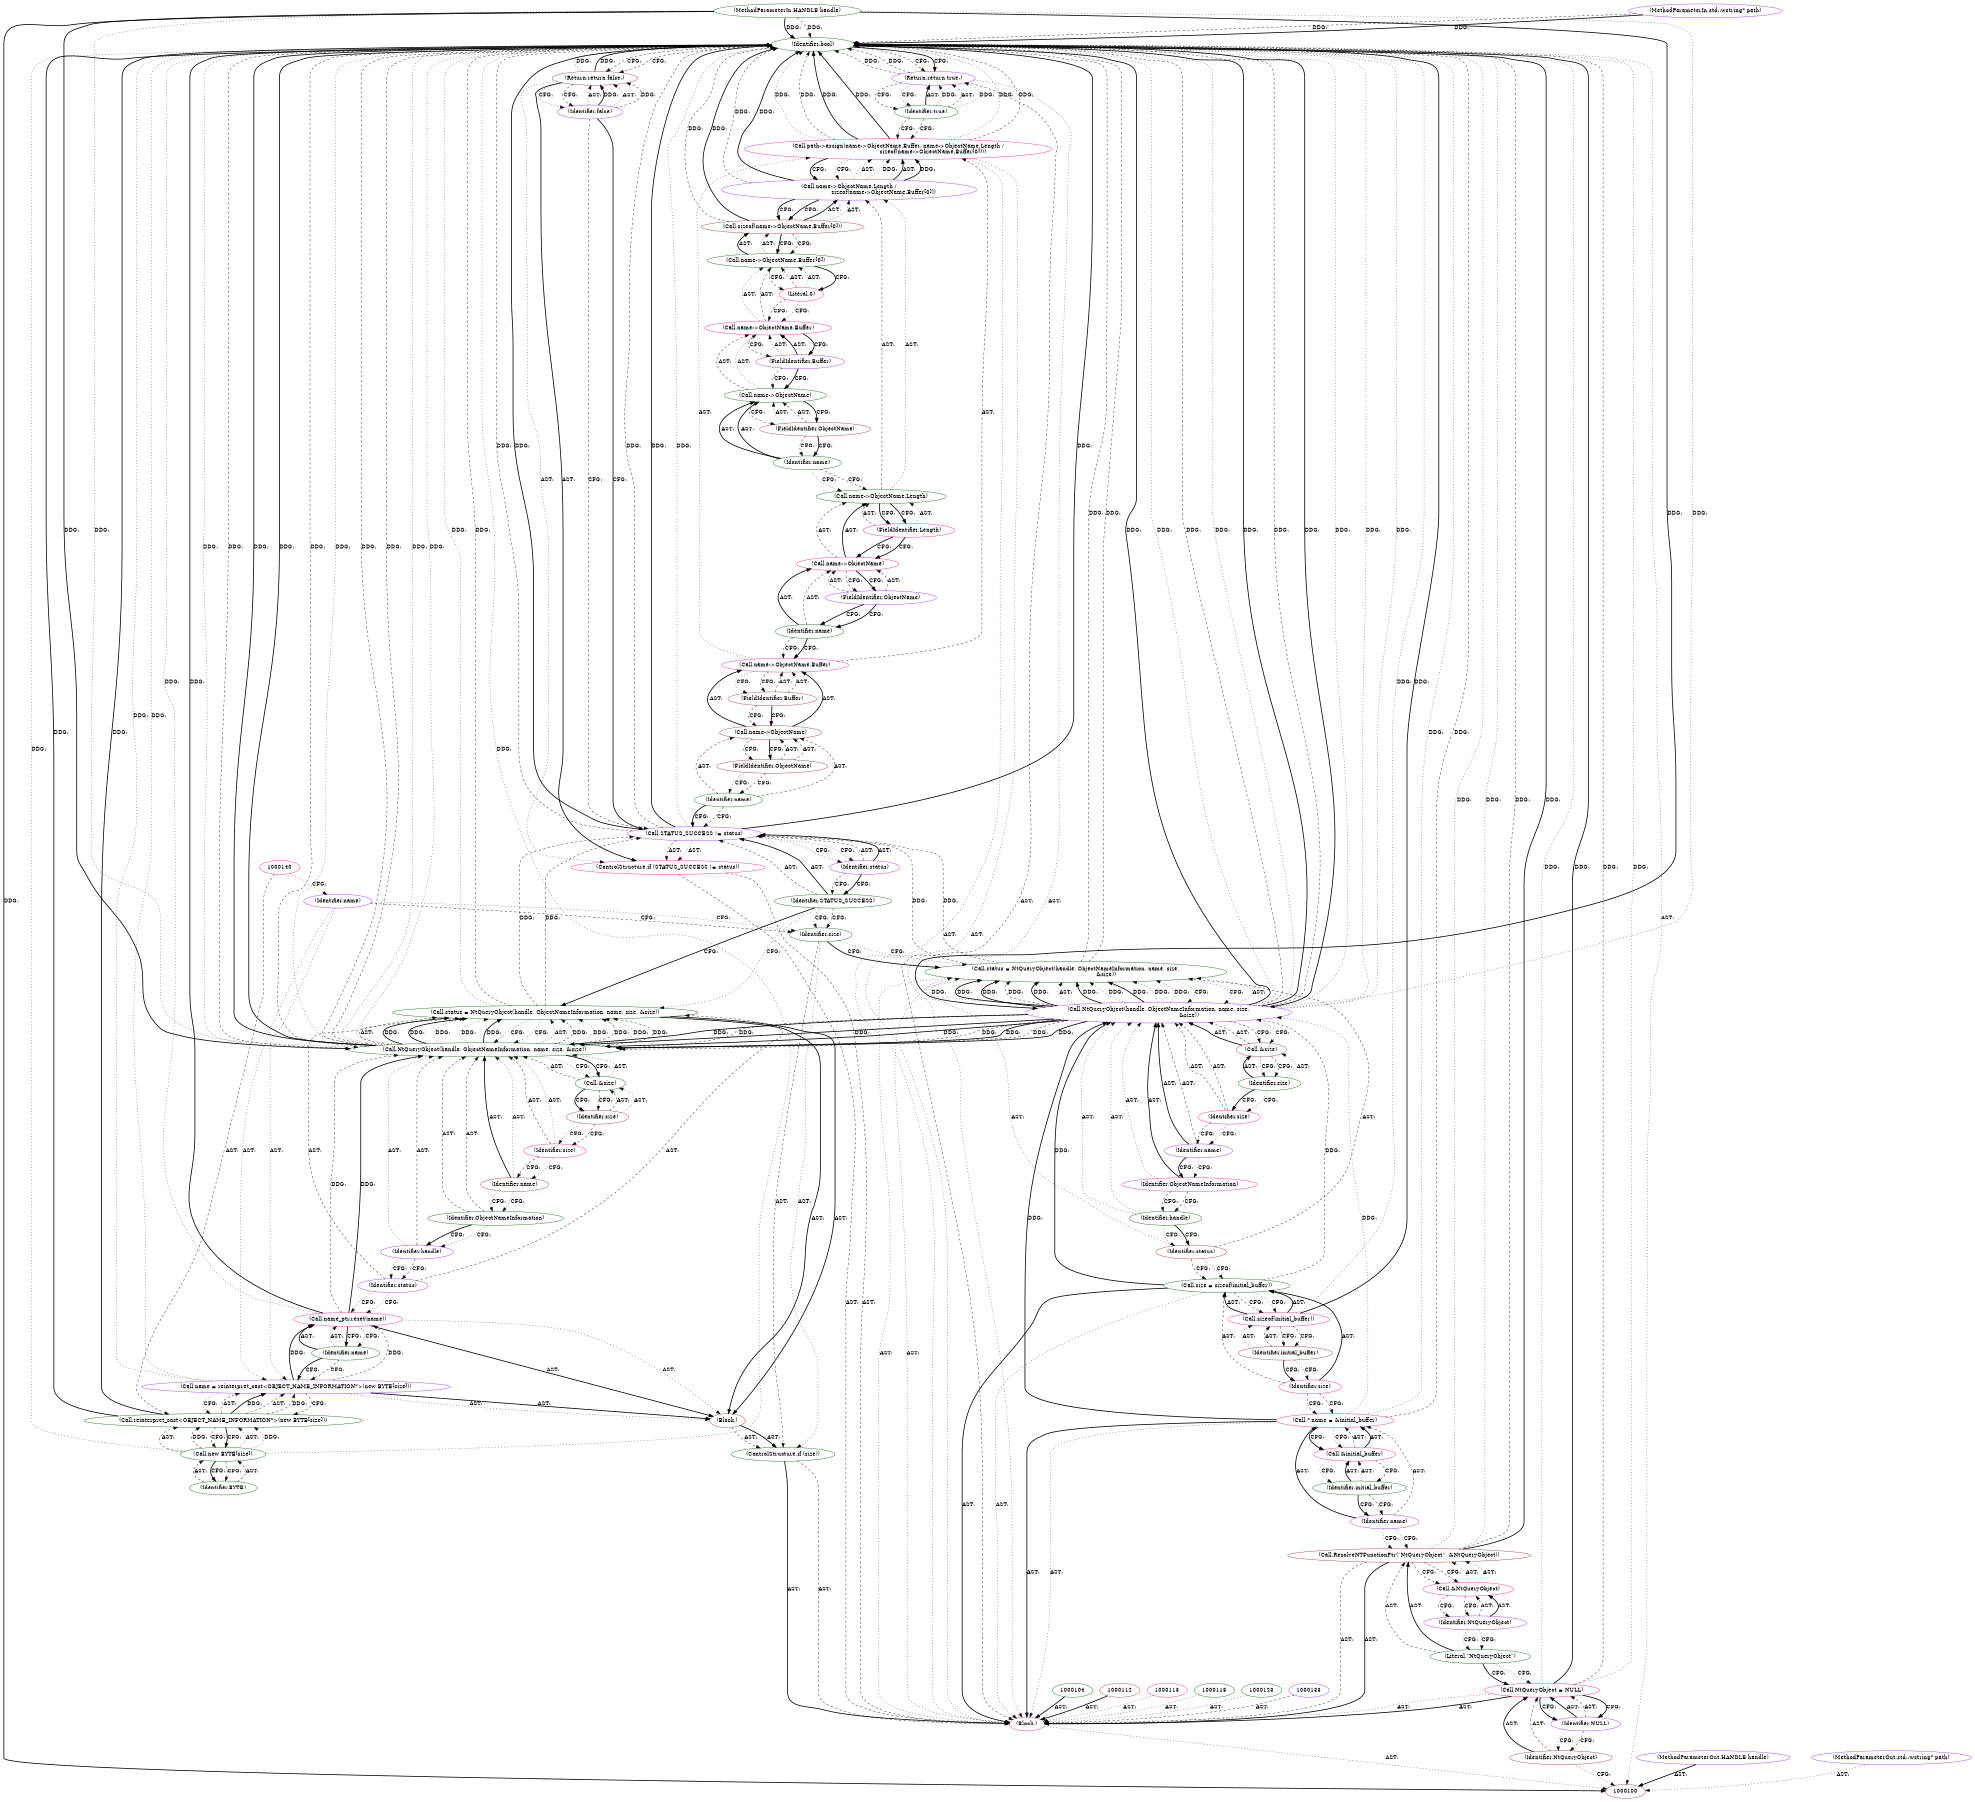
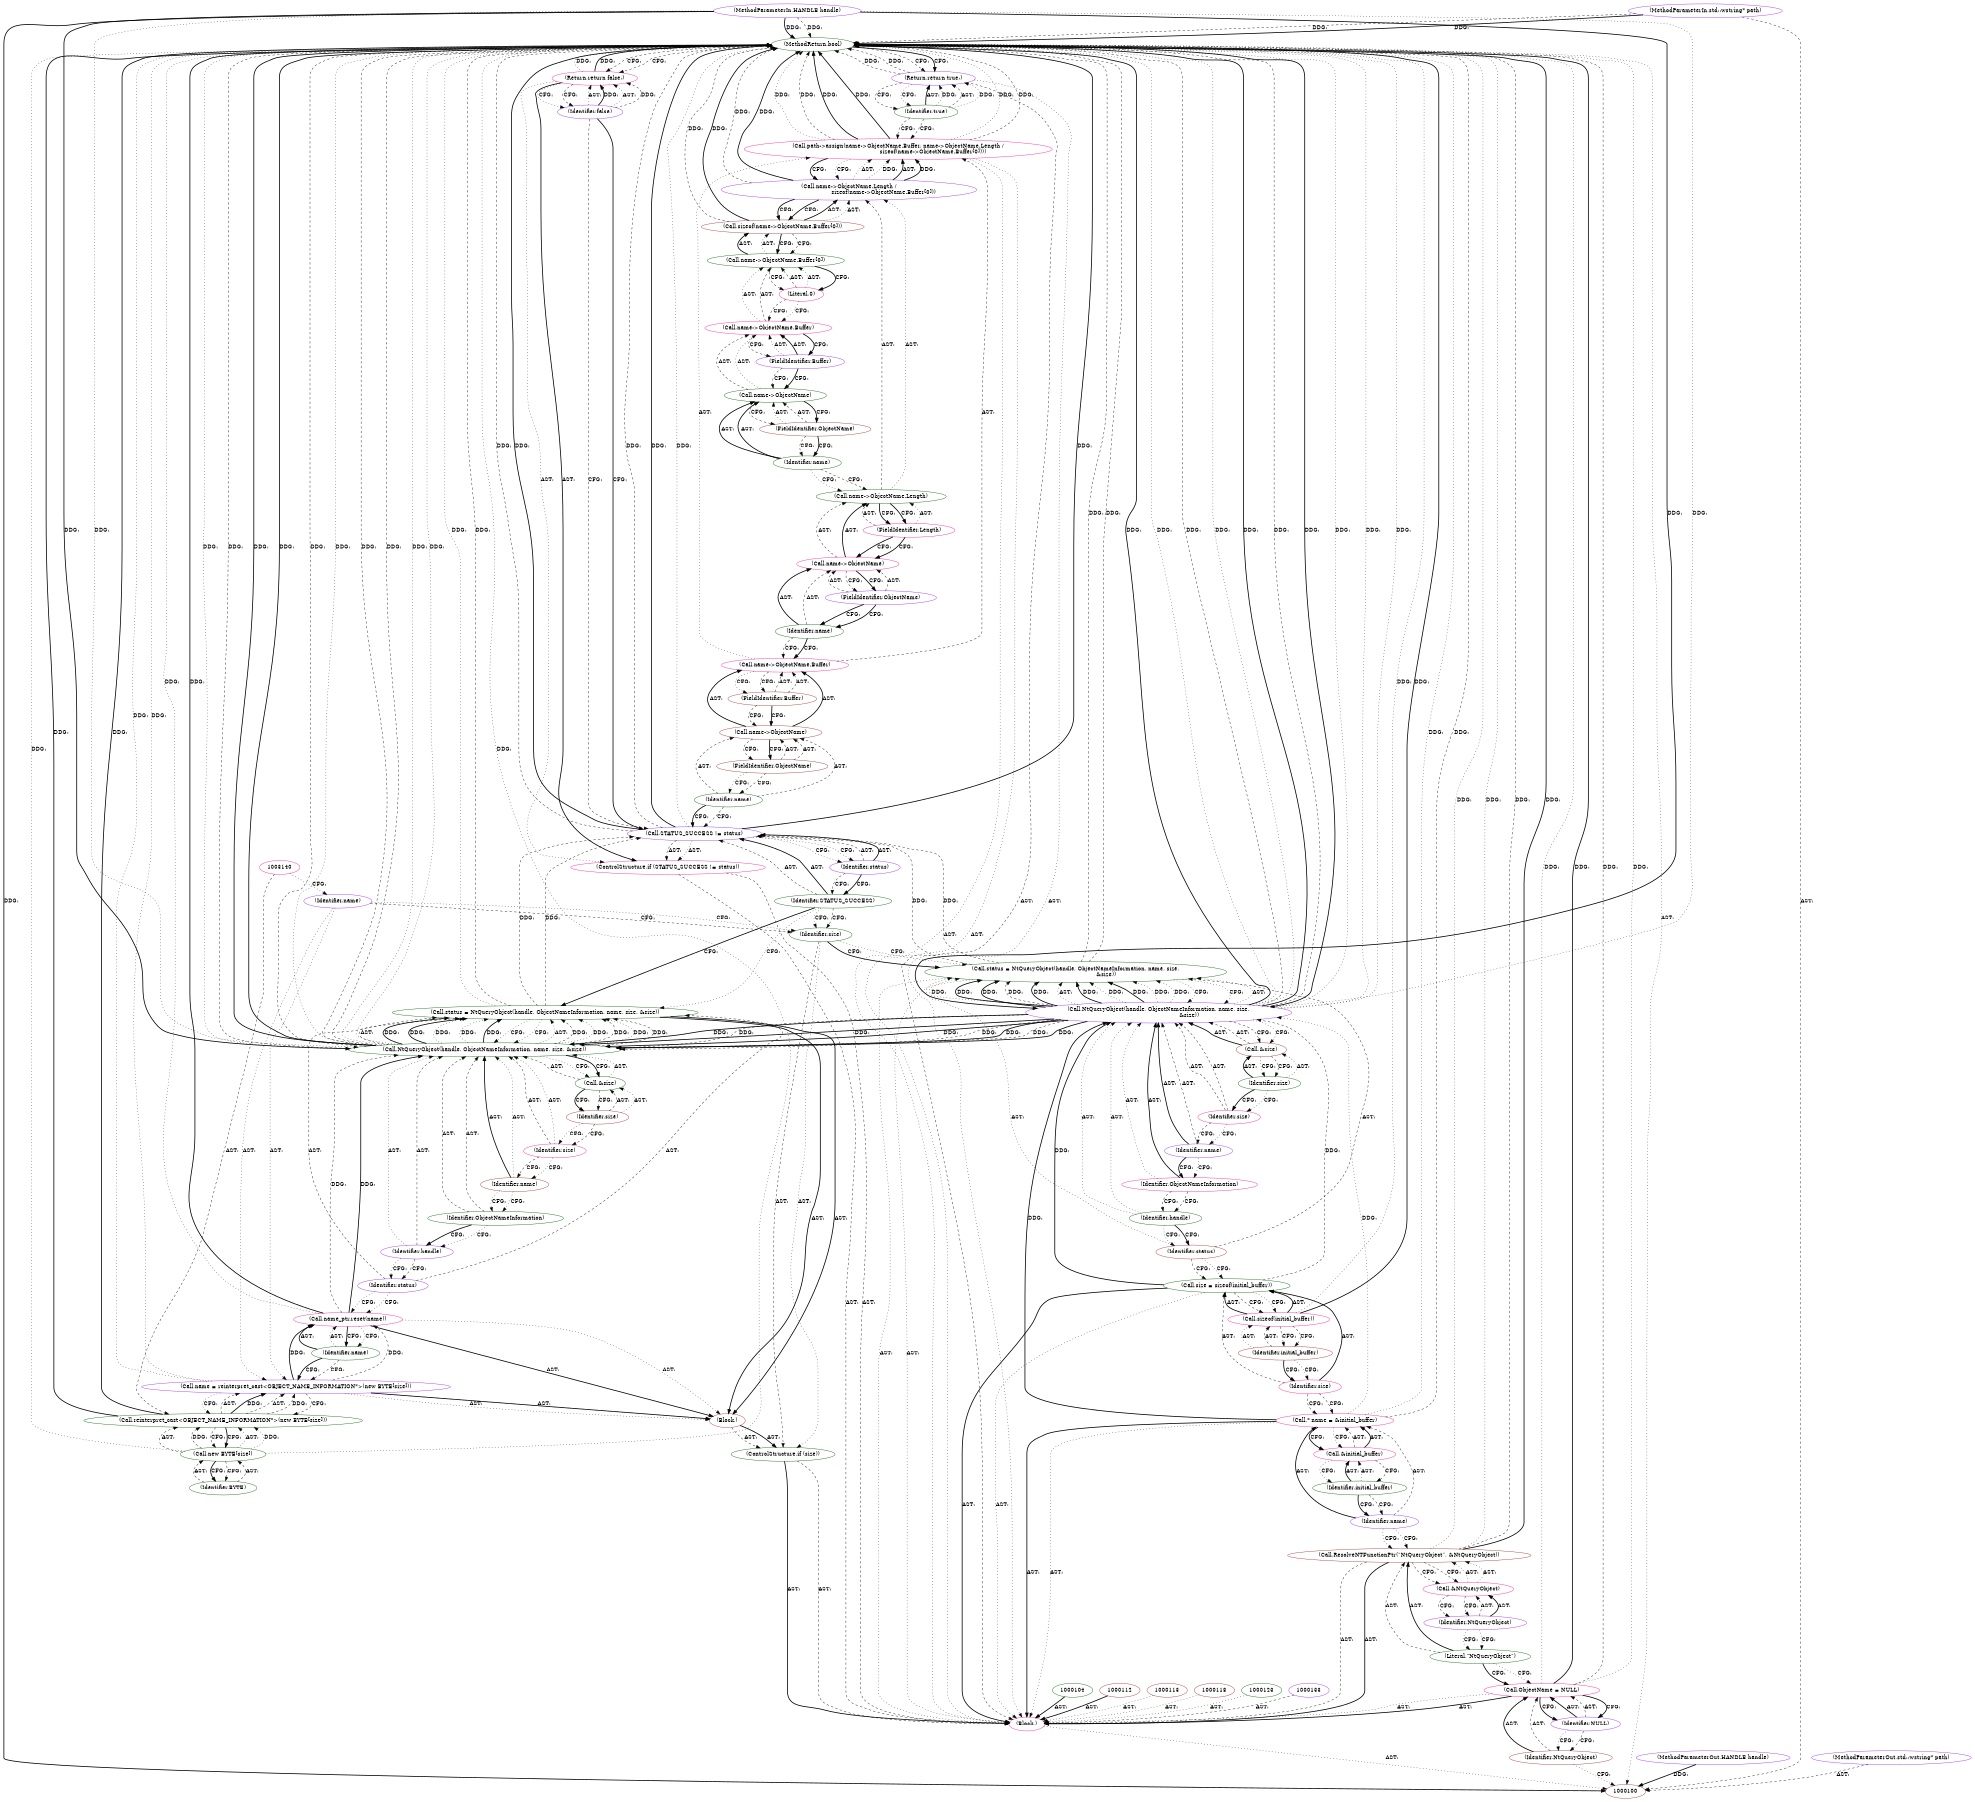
node "(MethodParameterIn,HANDLE handle)": color darkgreen -> purple
node "(Identifier,bool)": label "(Identifier,bool)" -> "(MethodReturn,bool)"
node "(Return,return false;)": color brown -> deeppink
node "1000140": label "1000140" -> "1003140"
edge "(MethodParameterIn,std::wstring* path)" -> "1000100": added, label "AST:"
node "1000113": color deeppink -> brown
node "1000118": color darkgreen -> brown
node "(Call,NtQueryObject = NULL)": label "(Call,NtQueryObject = NULL)" -> "(Call,ObjectName = NULL)"
edge "(MethodParameterOut,HANDLE handle)" -> "1000100": label "AST: " -> "DDG: "
edge "(MethodParameterOut,std::wstring* path)" -> "1000100": style dotted -> dashed
